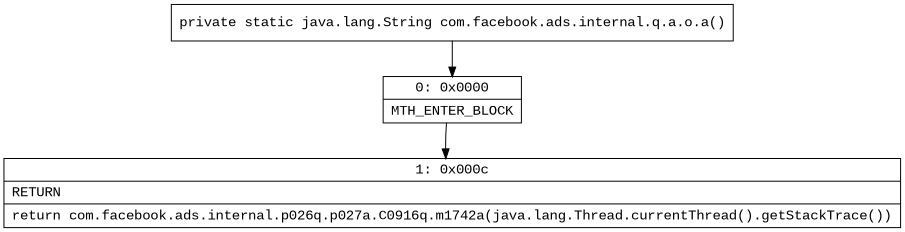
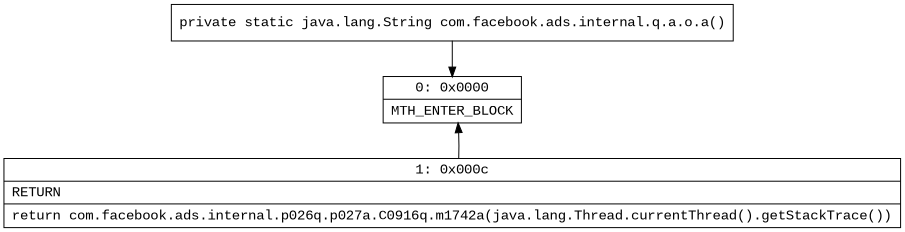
edge "0: 0x0000" -> "1: 0x000c": reversed
